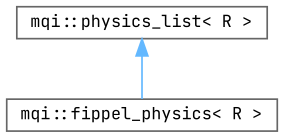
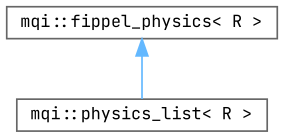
edge "mqi::fippel_physics< R >" -> "mqi::physics_list< R >": reversed
